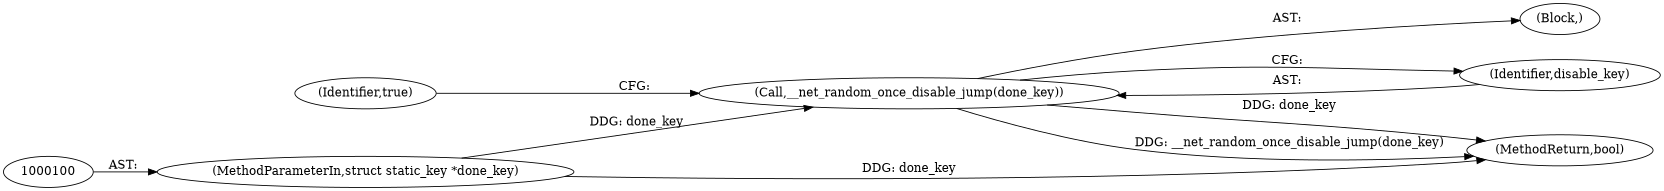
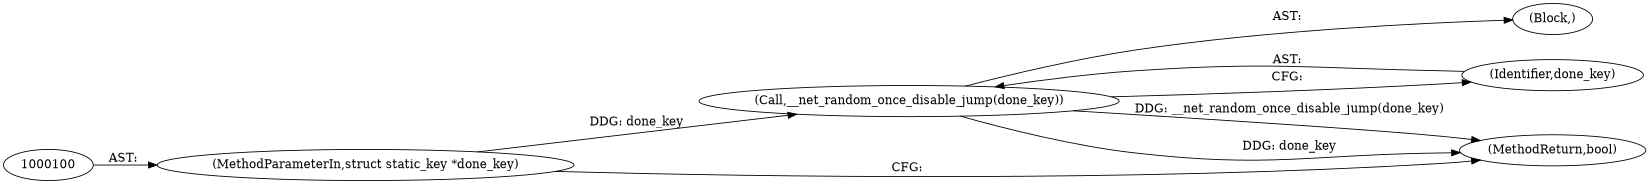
node "(Identifier,disable_key)": label "(Identifier,disable_key)" -> "(Identifier,done_key)"
node "(Identifier,true)": removed
edge "(MethodParameterIn,struct static_key *done_key)" -> "(MethodReturn,bool)": label "DDG: done_key" -> "CFG: "
